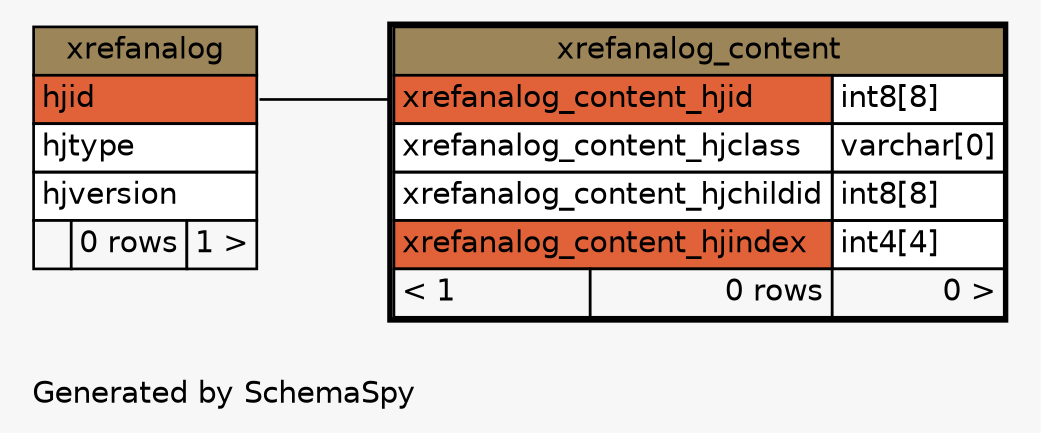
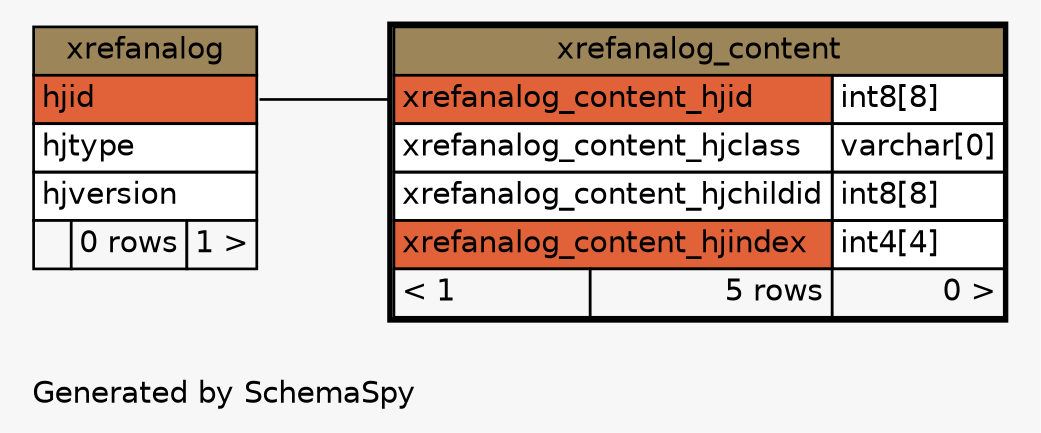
node "xrefanalog_content": text "0 rows" -> "5 rows"
